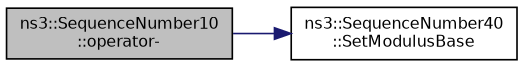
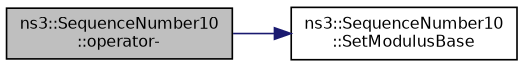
node "ns3::SequenceNumber40 ::SetModulusBase": label "ns3::SequenceNumber40 ::SetModulusBase" -> "ns3::SequenceNumber10 ::SetModulusBase"
